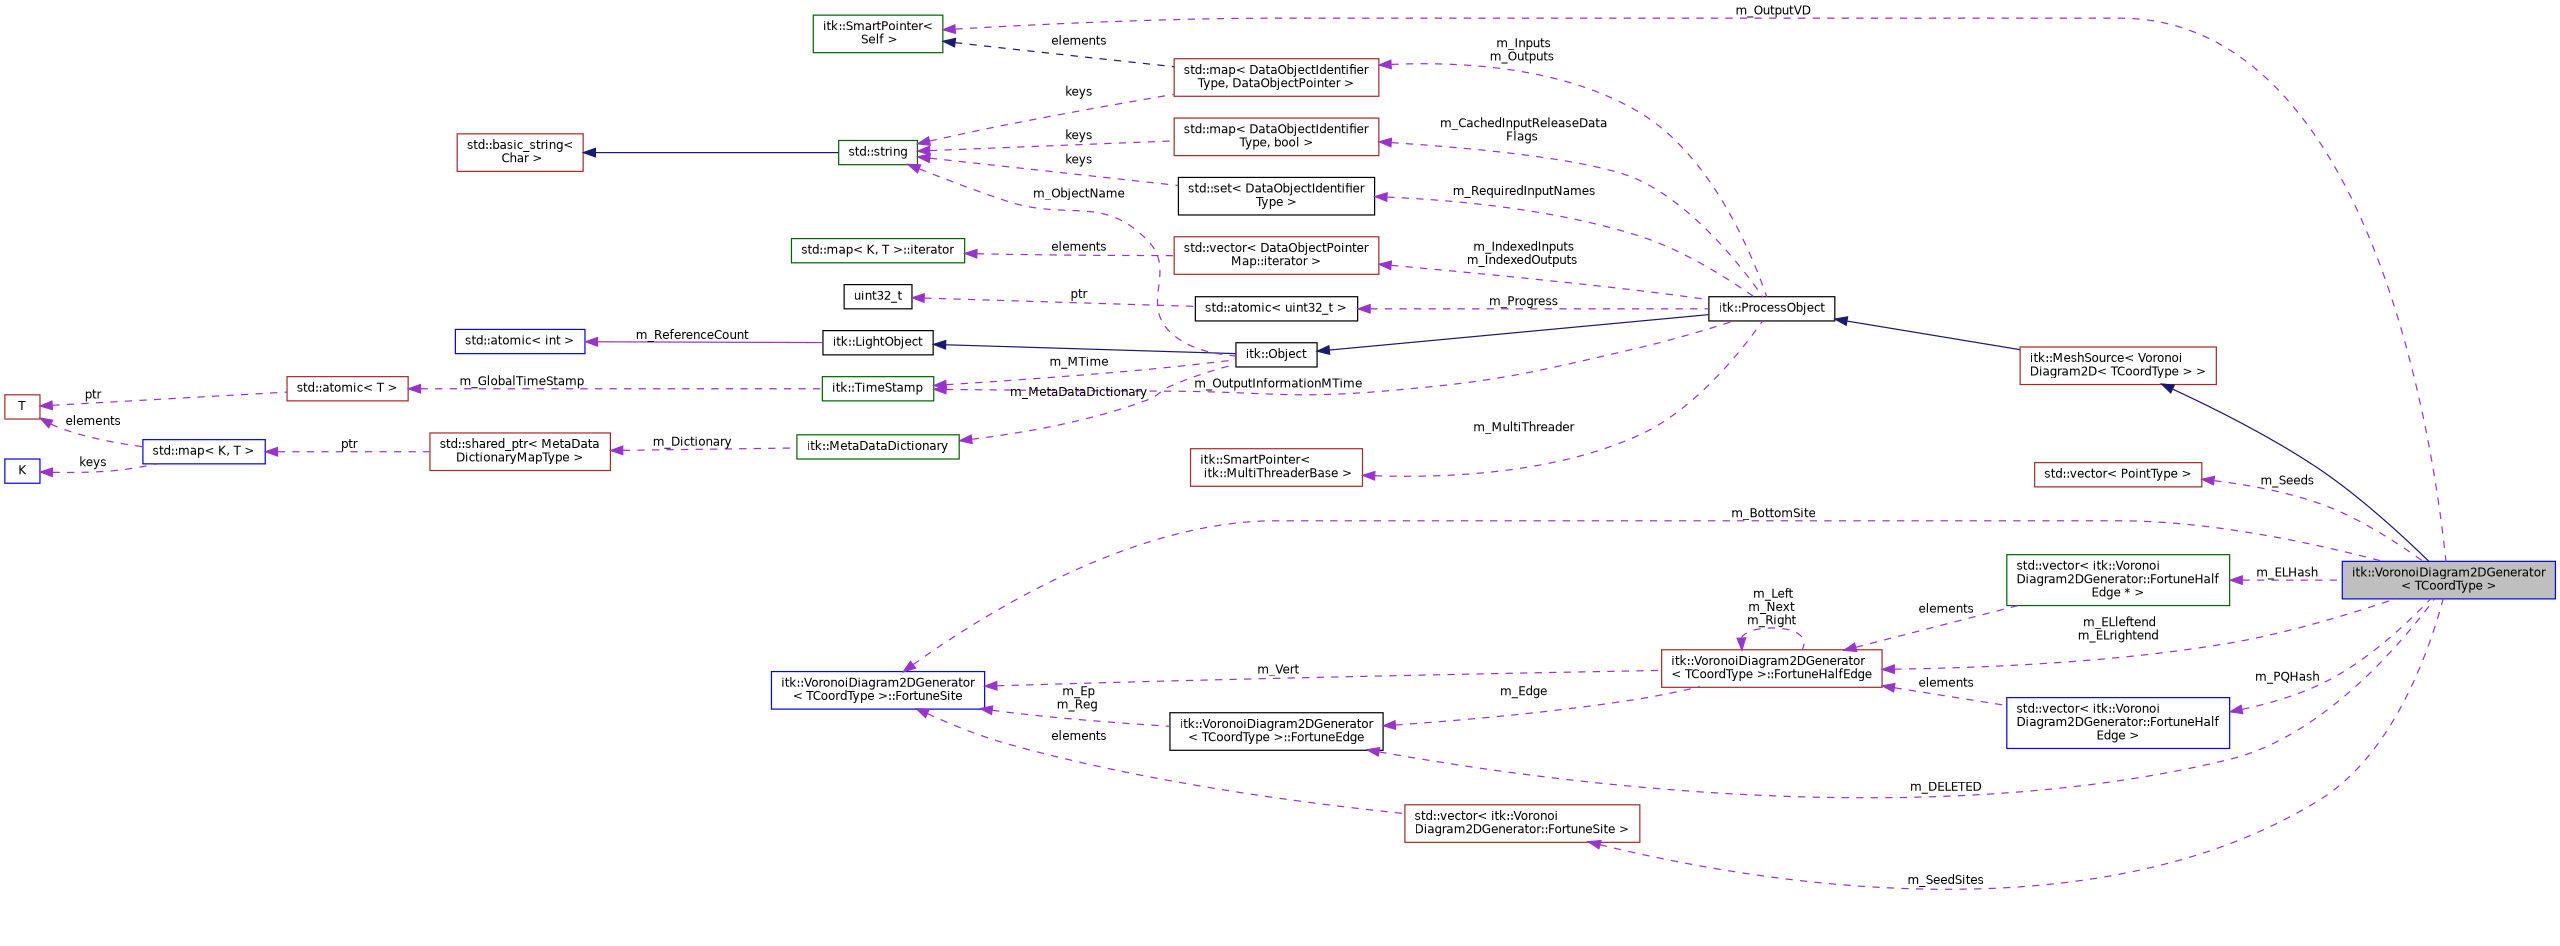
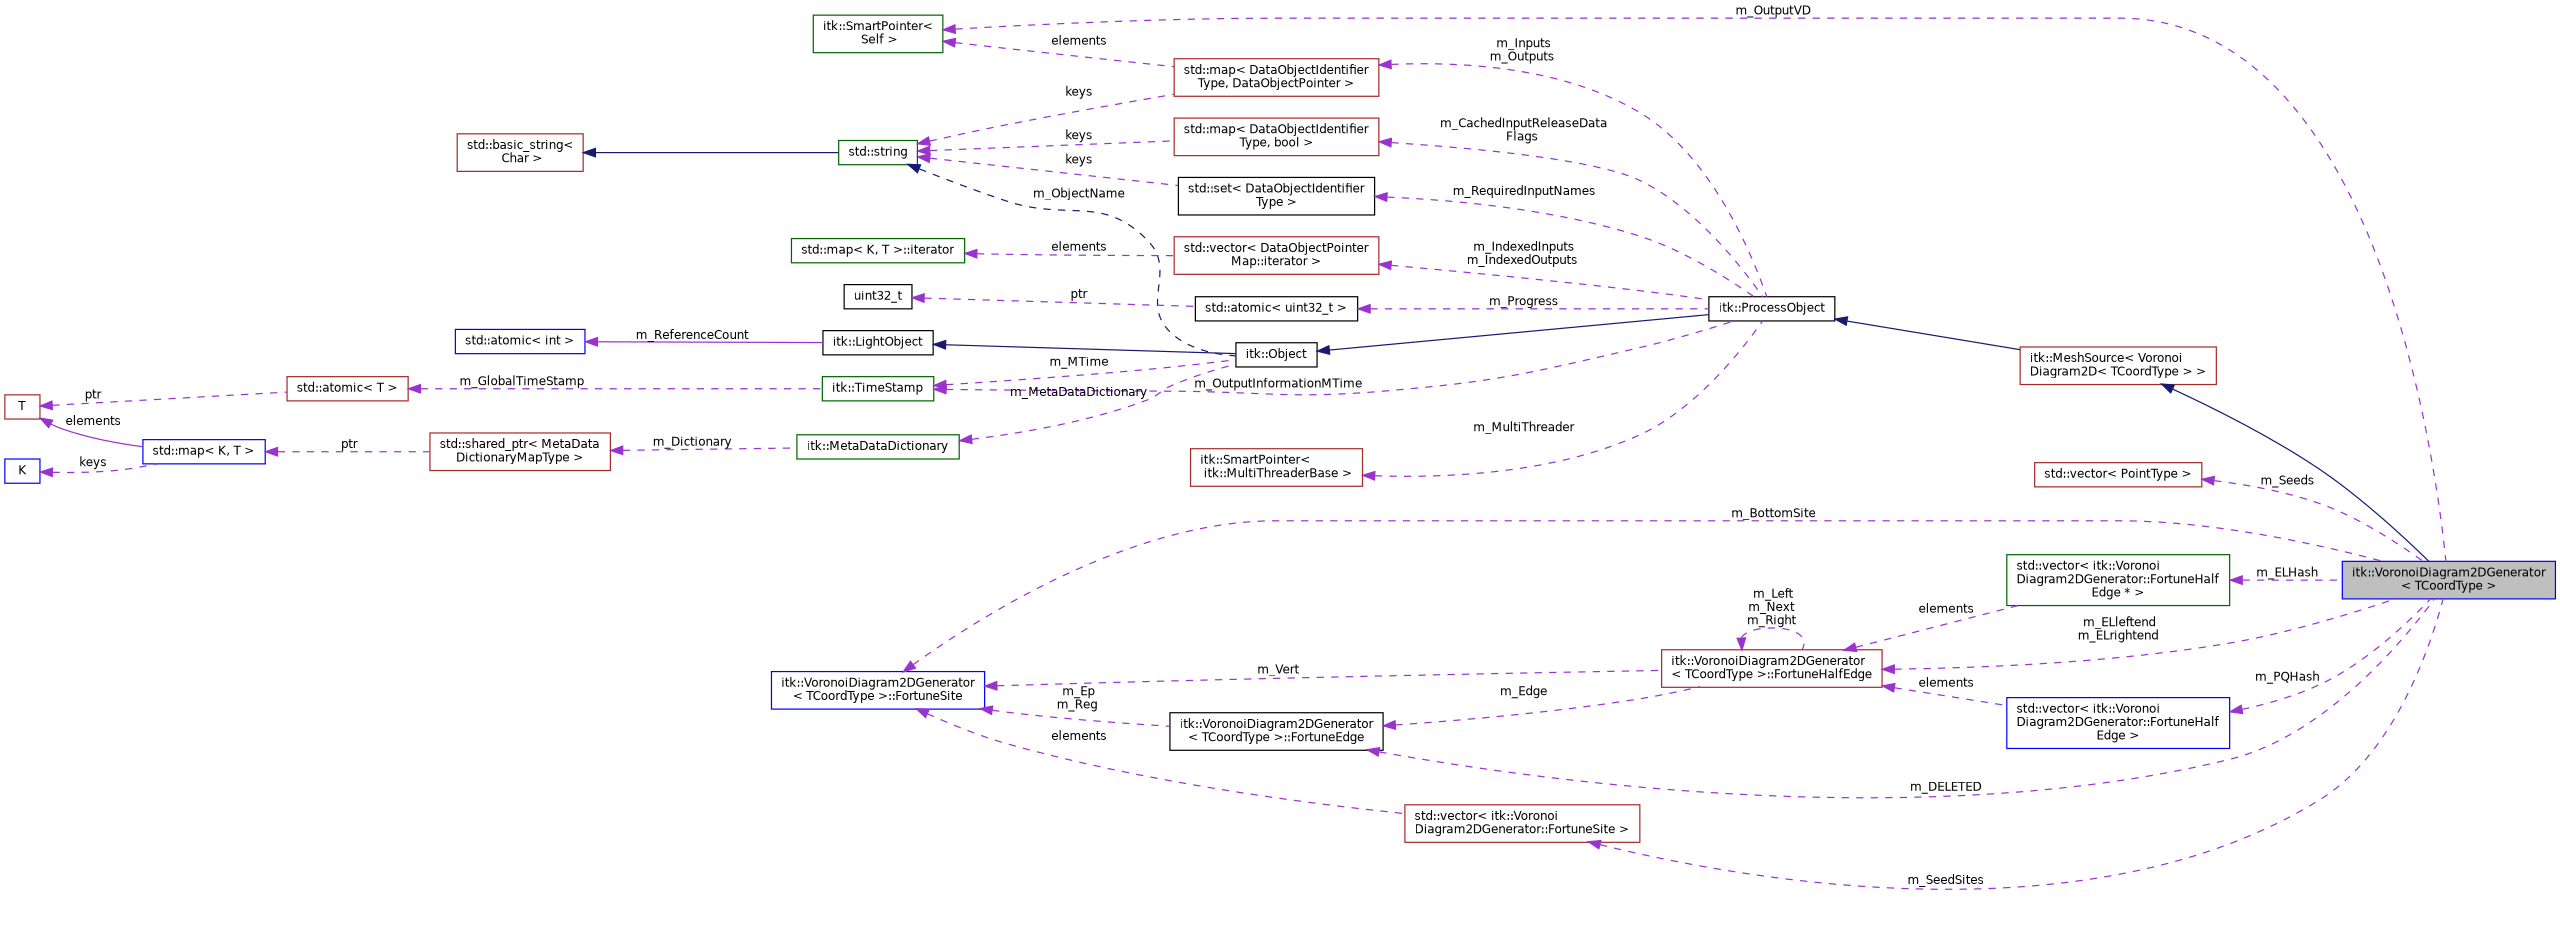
edge "std::map< DataObjectIdentifier Type, DataObjectPointer >" -> "itk::SmartPointer< Self >": color midnightblue -> darkorchid3
edge "itk::Object" -> "std::string": color darkorchid3 -> midnightblue
edge "std::map< K, T >" -> "T": style dashed -> solid
